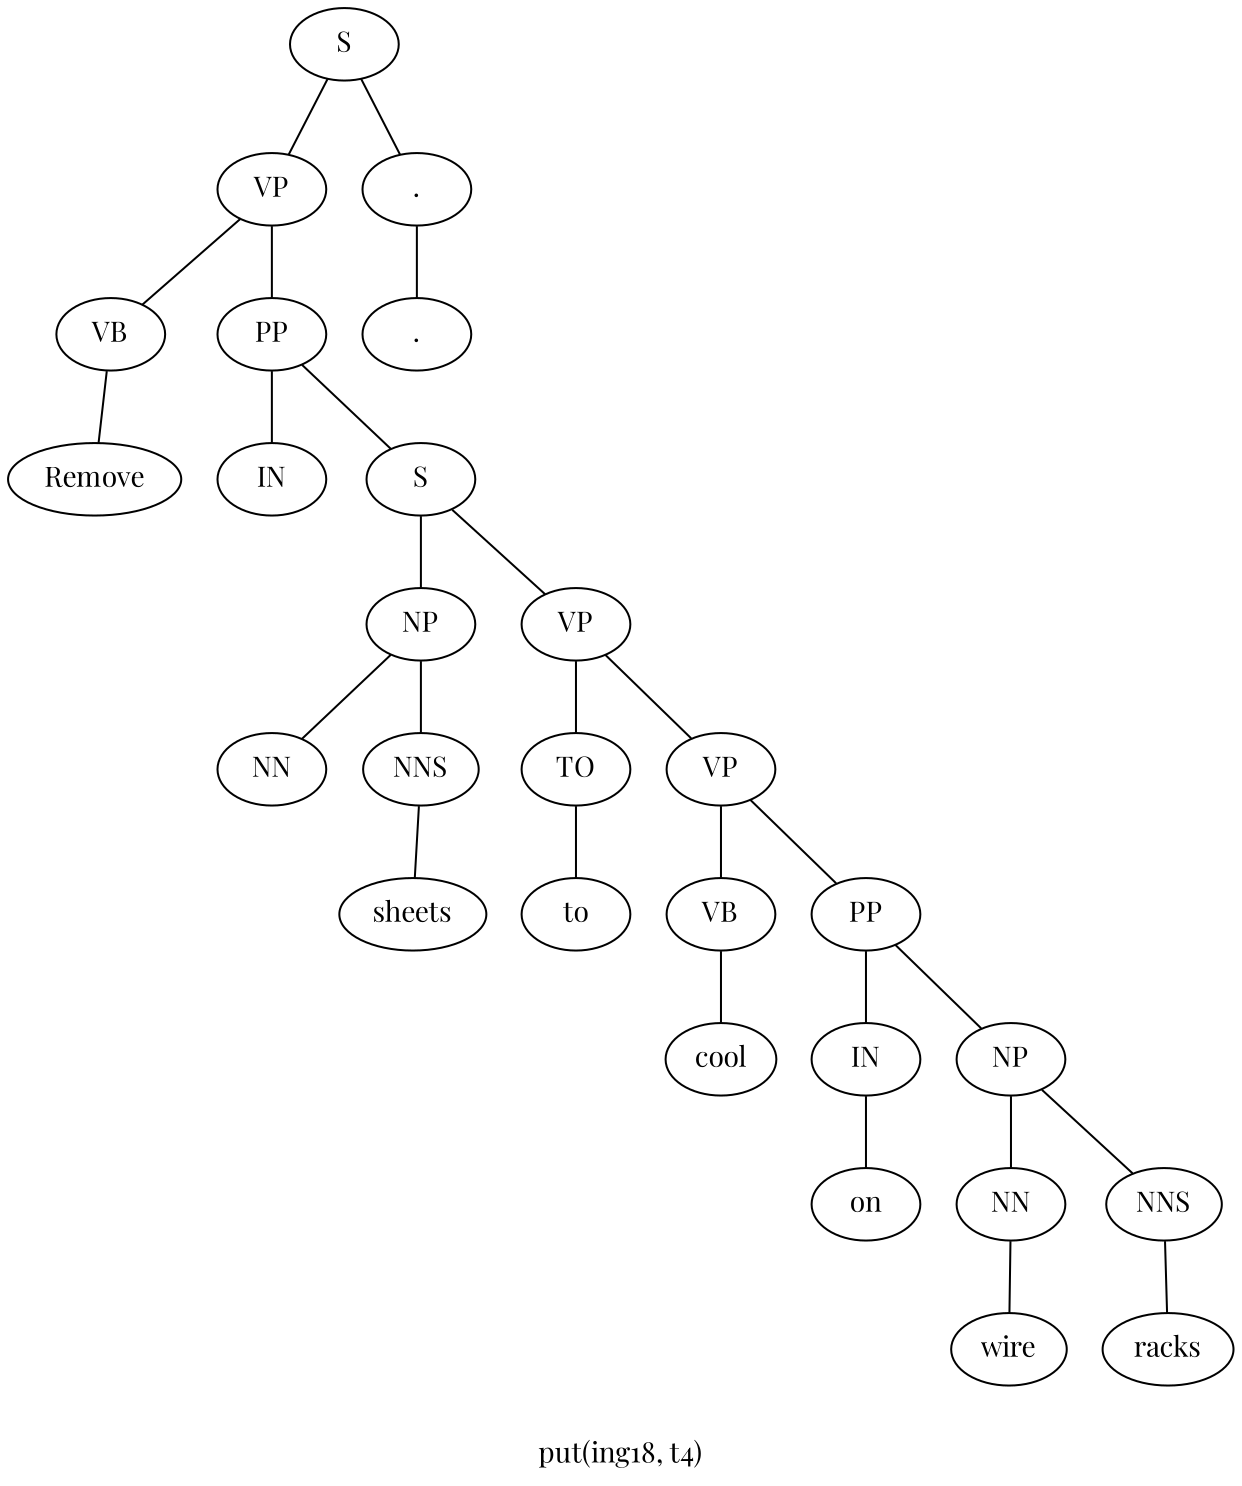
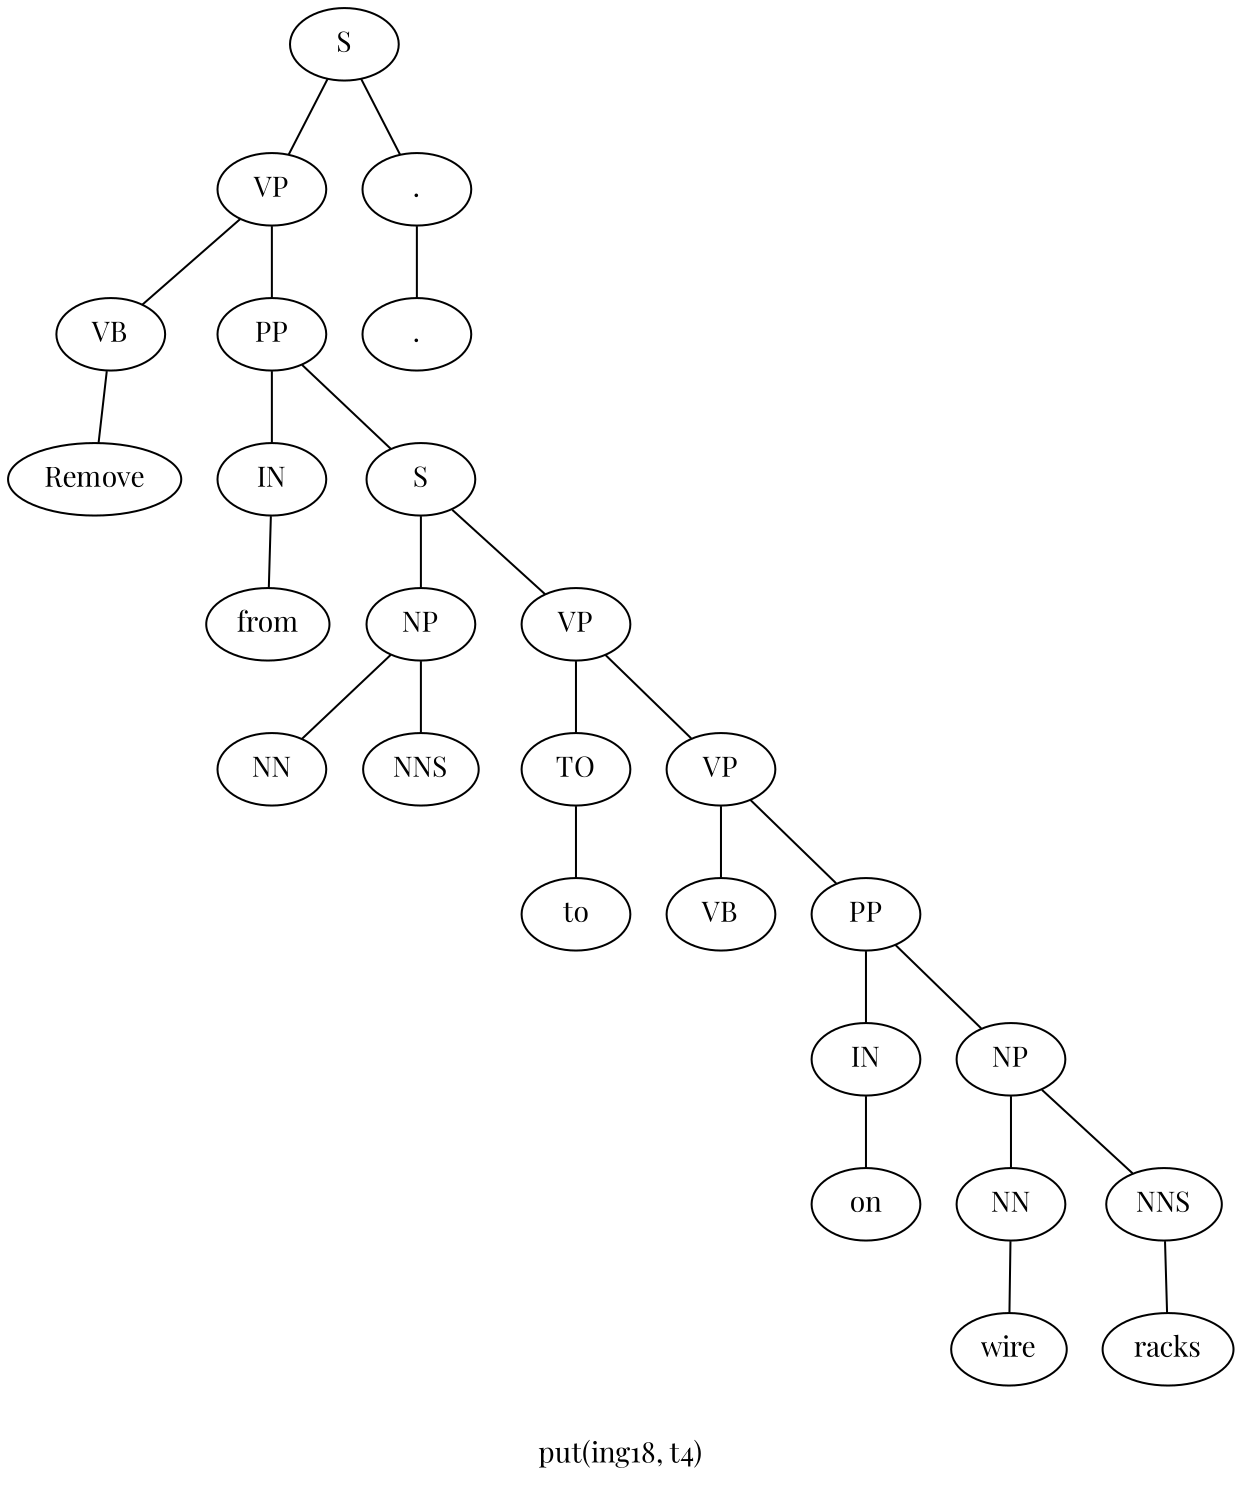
node "from": added
node "sheets": removed
node "cool": removed
